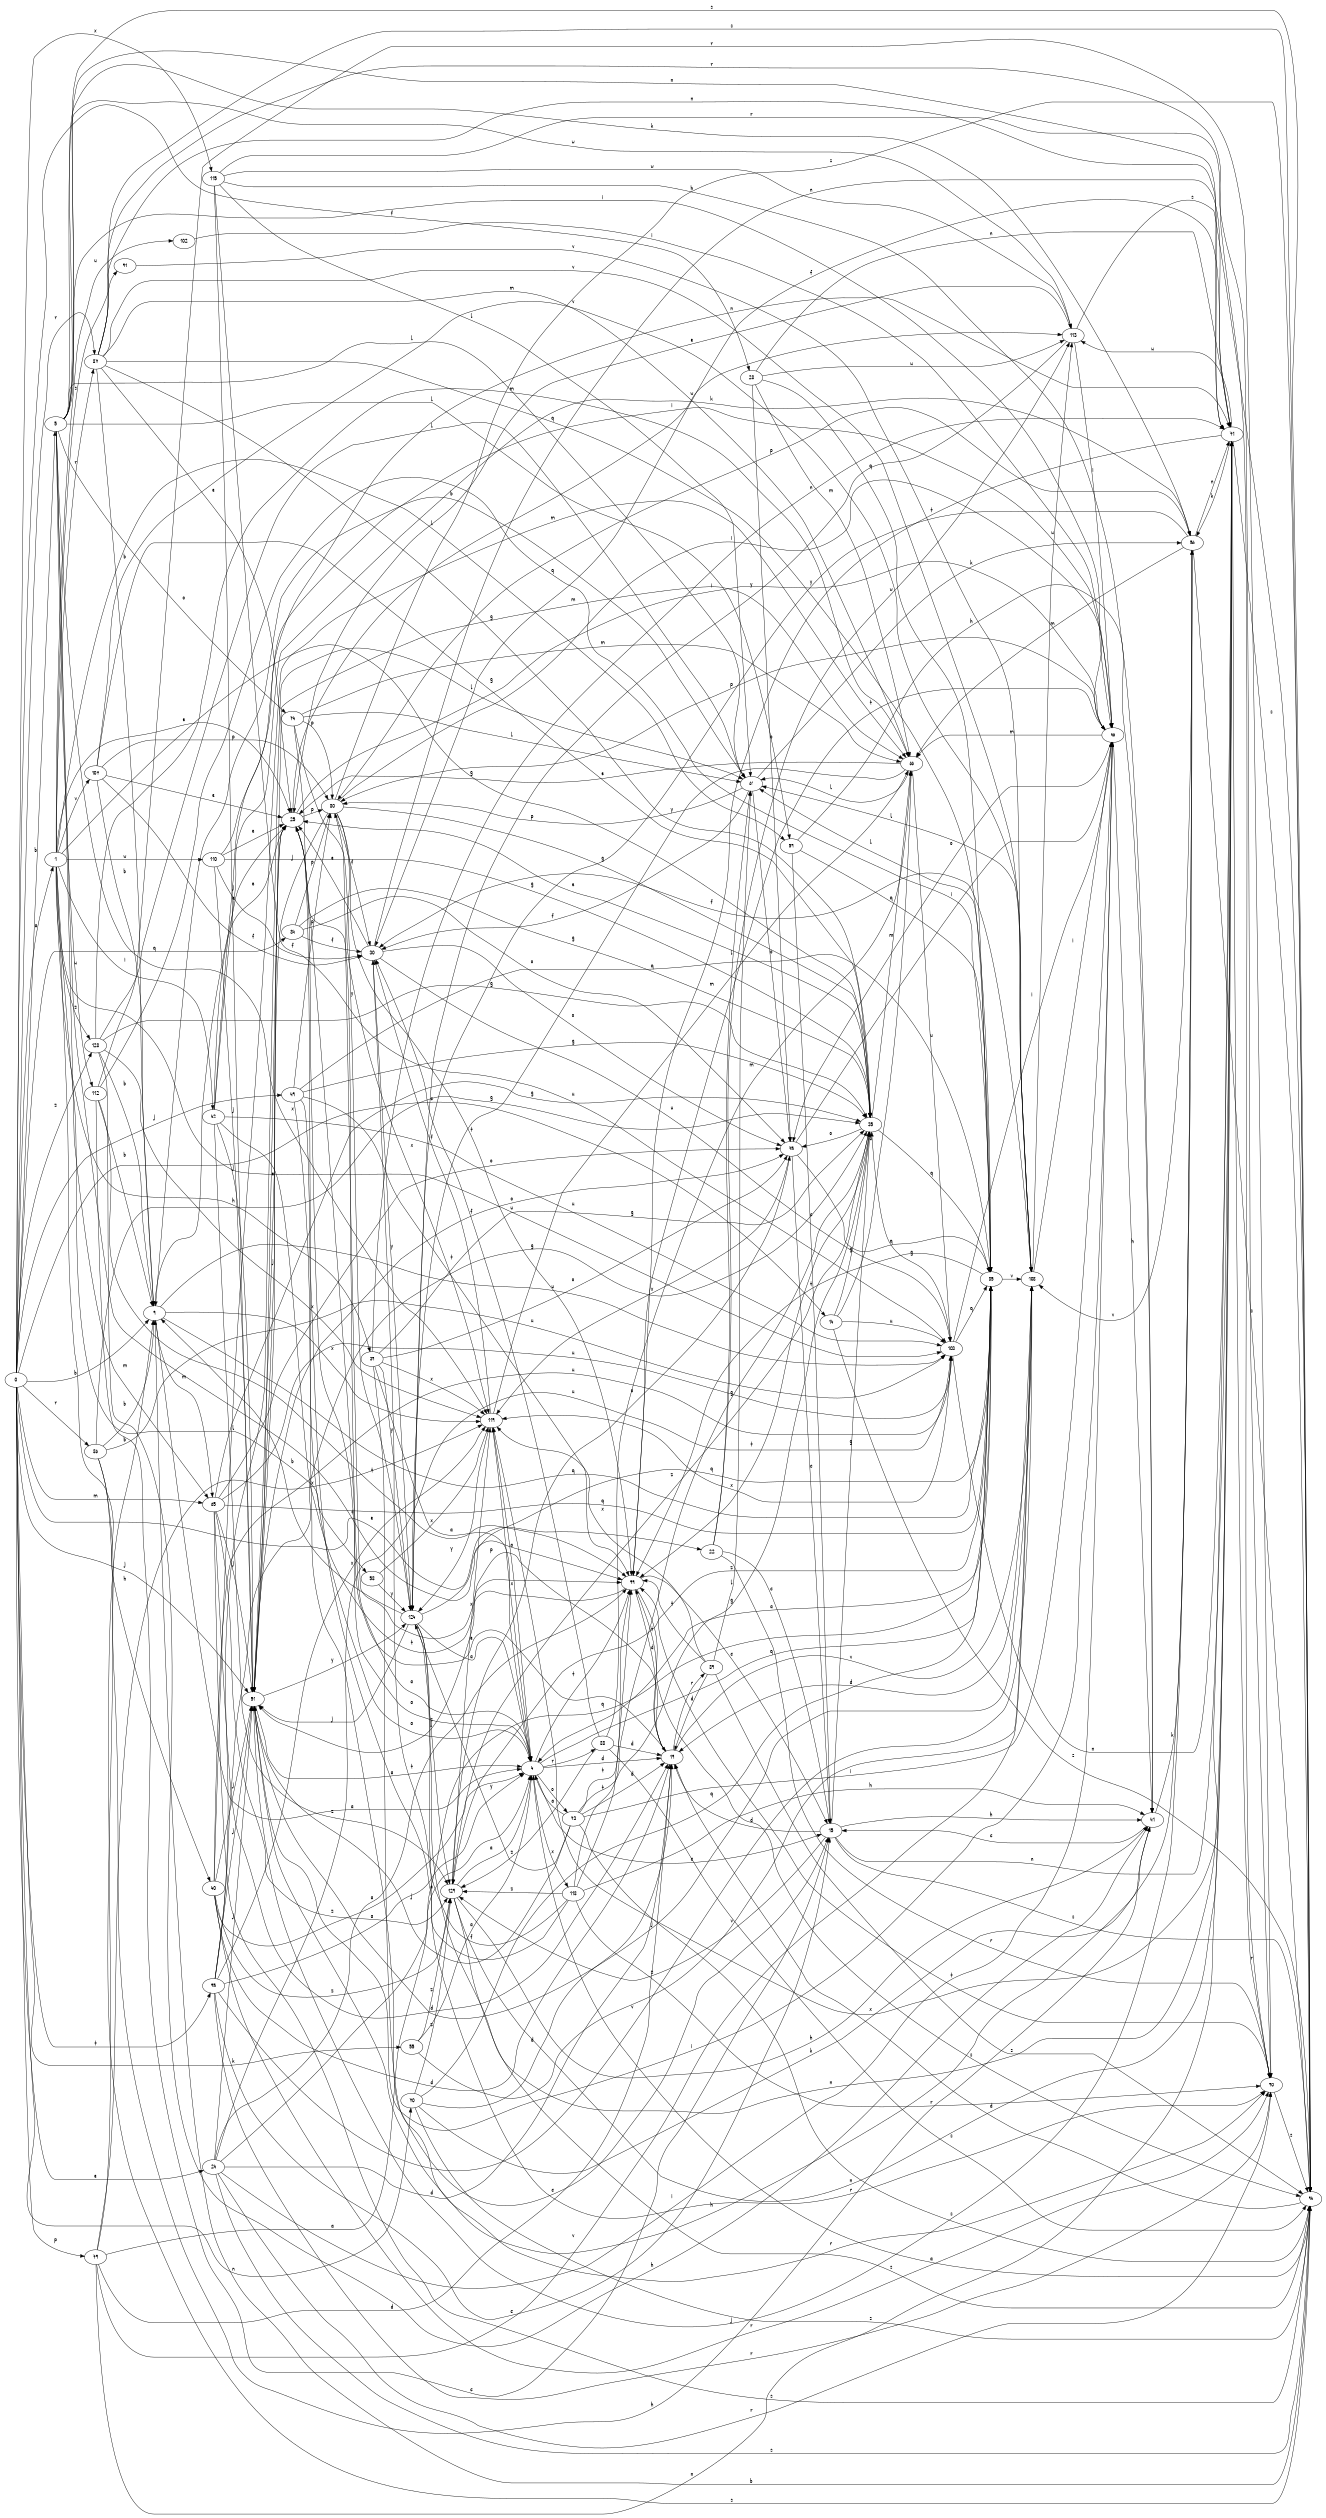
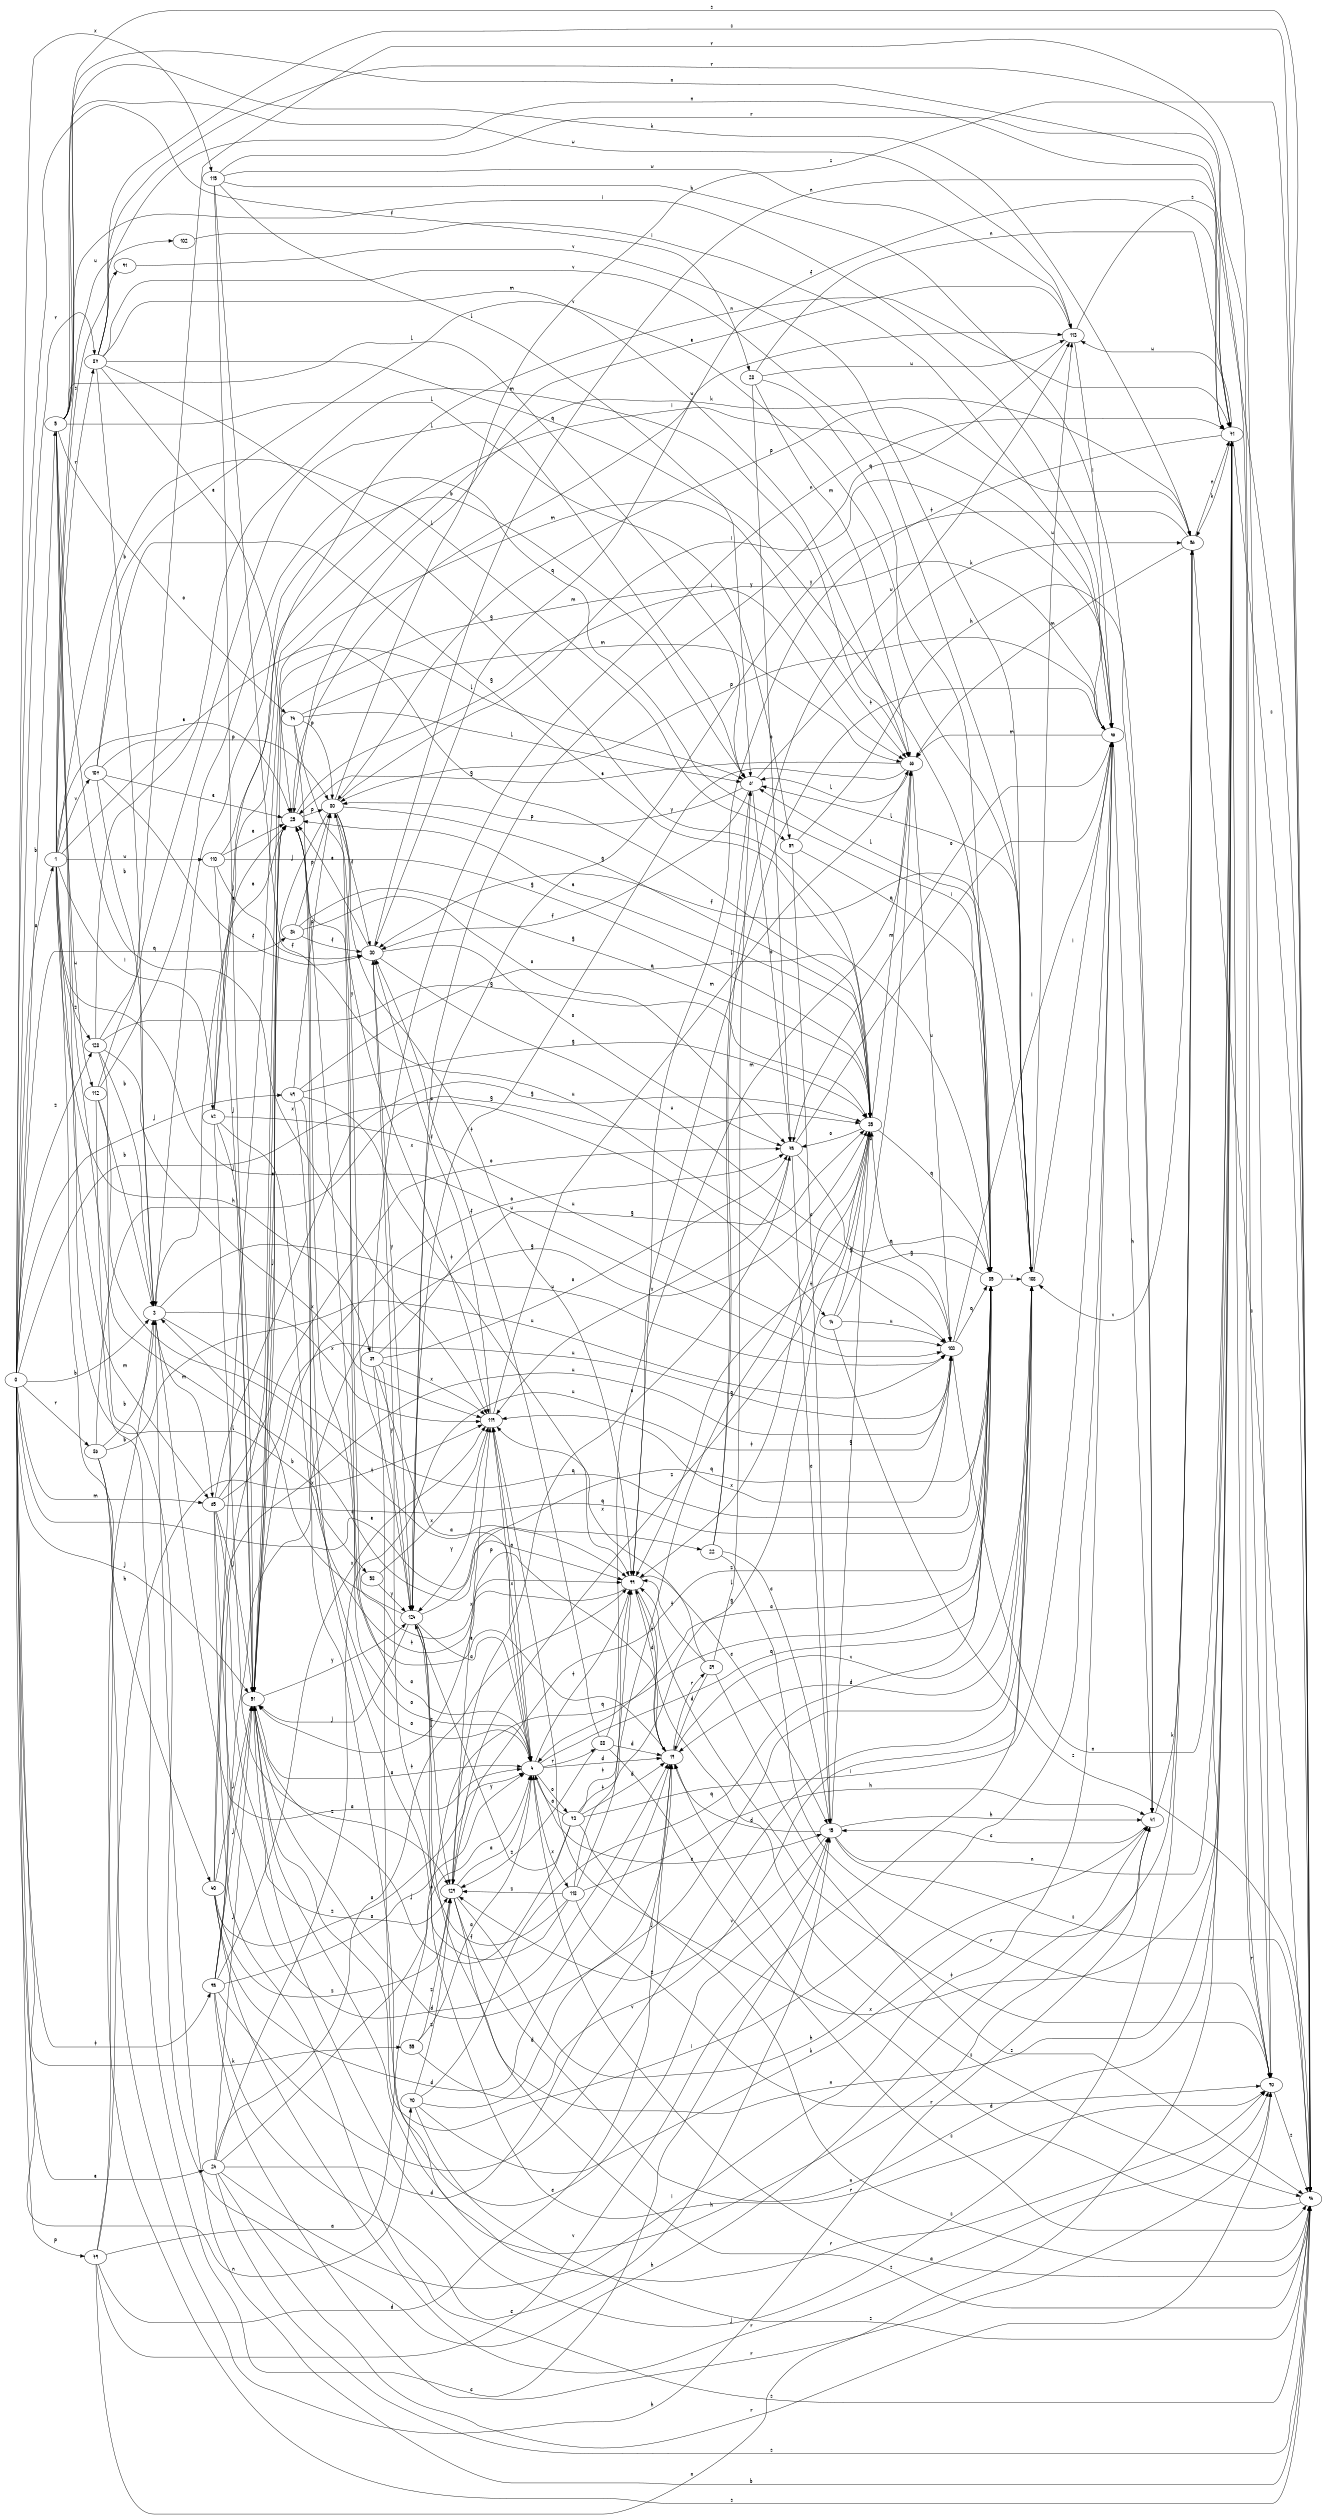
node "9": label "9" -> "3"
